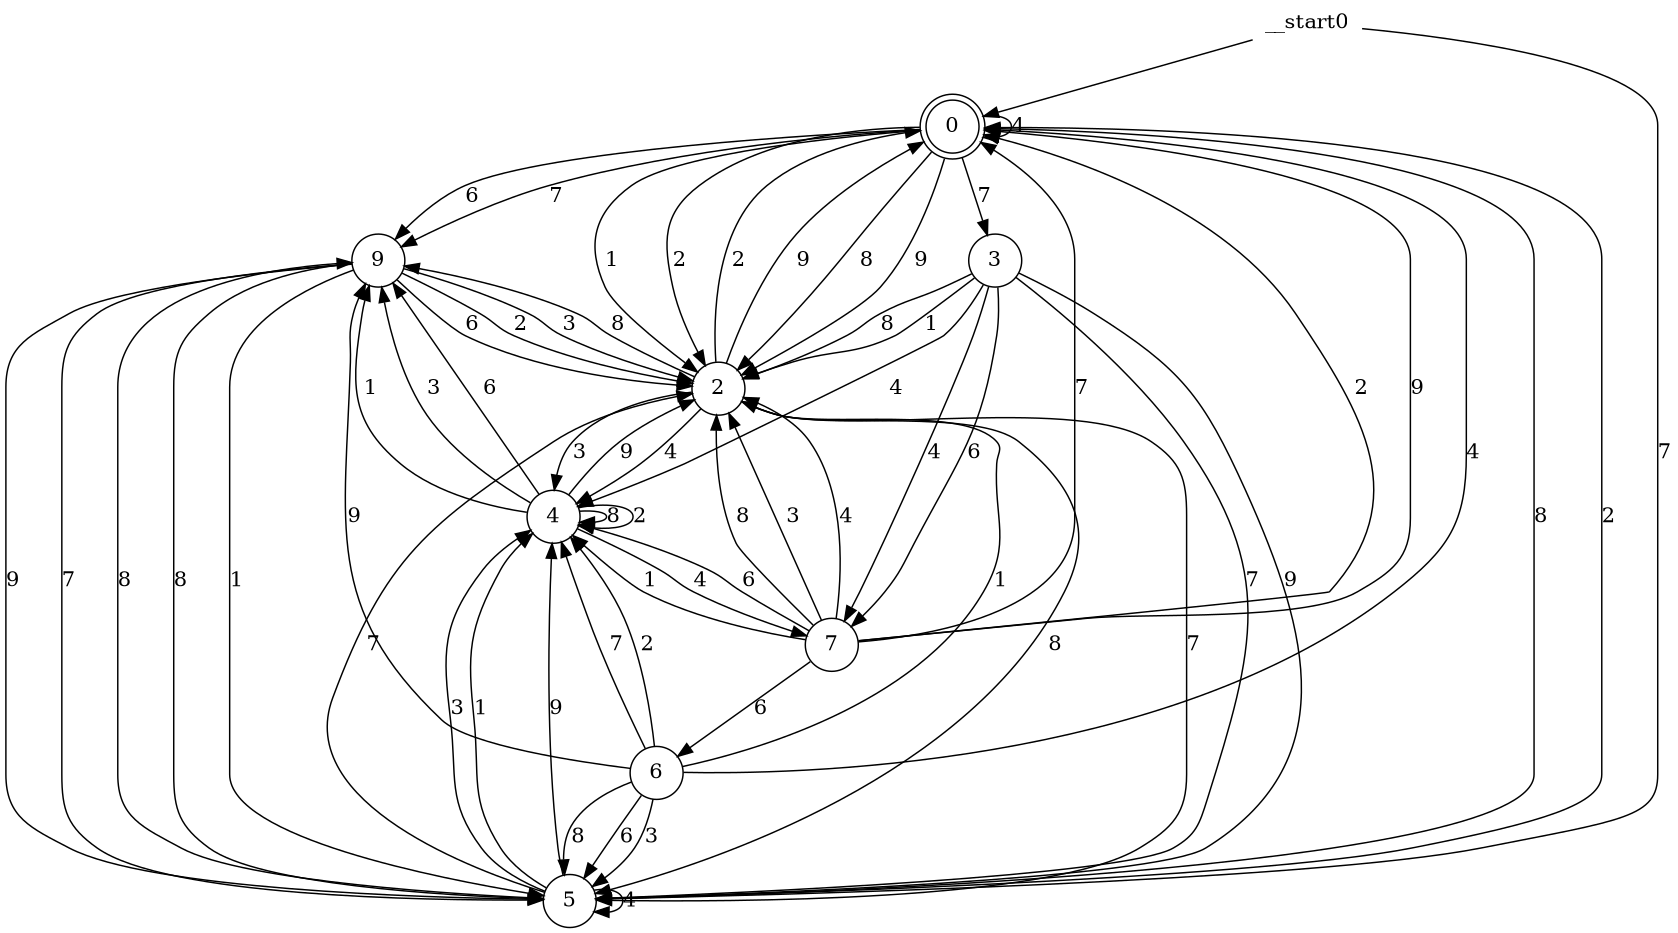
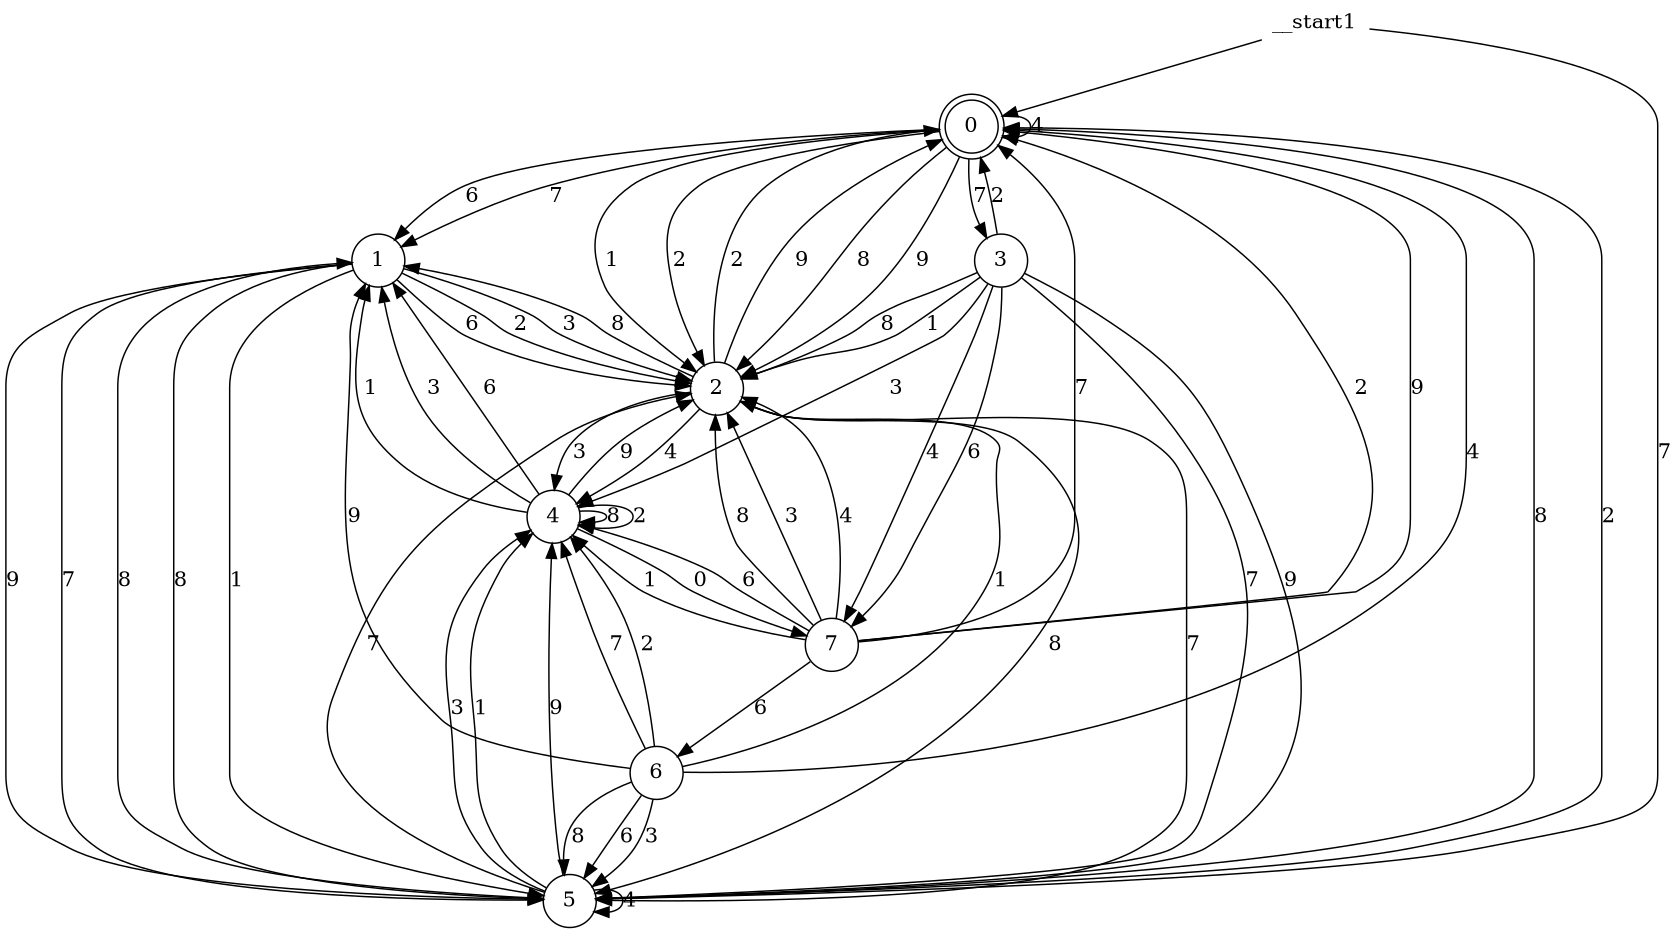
node "__start0": label "__start0" -> "__start1"
edge "3" -> "0": added, label "2"
node "9": label "9" -> "1"
edge "3" -> "4": label "4" -> "3"
edge "4" -> "7": label "4" -> "0"
